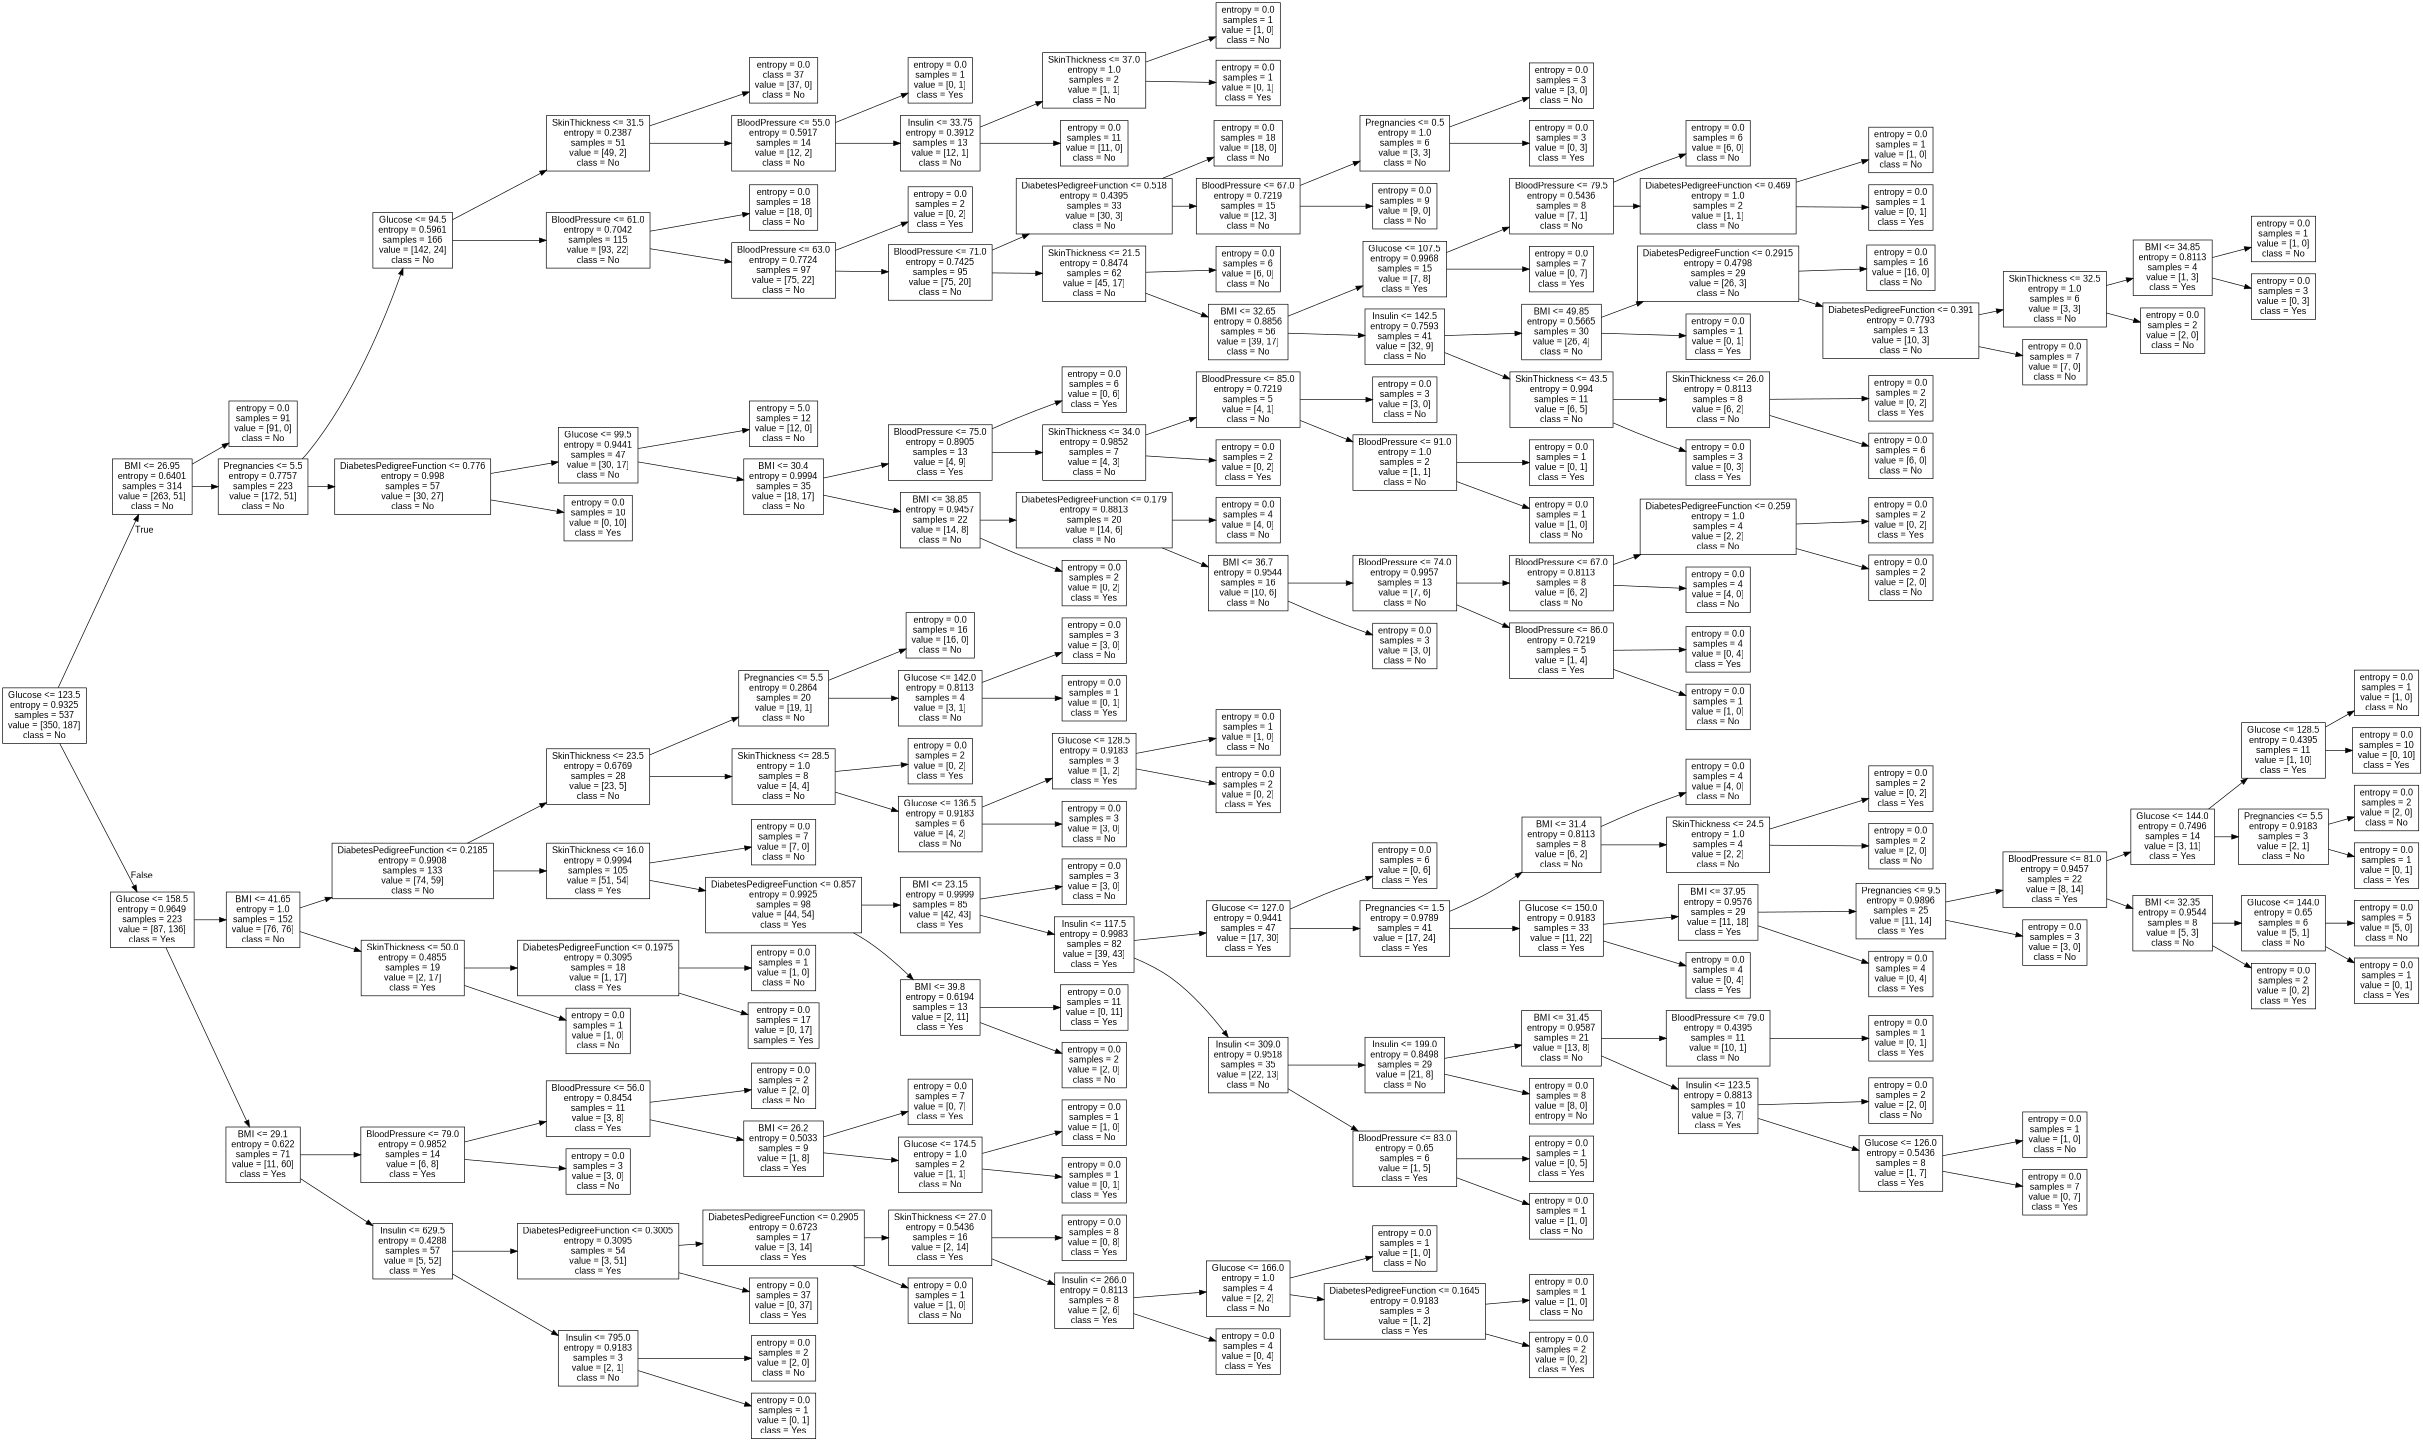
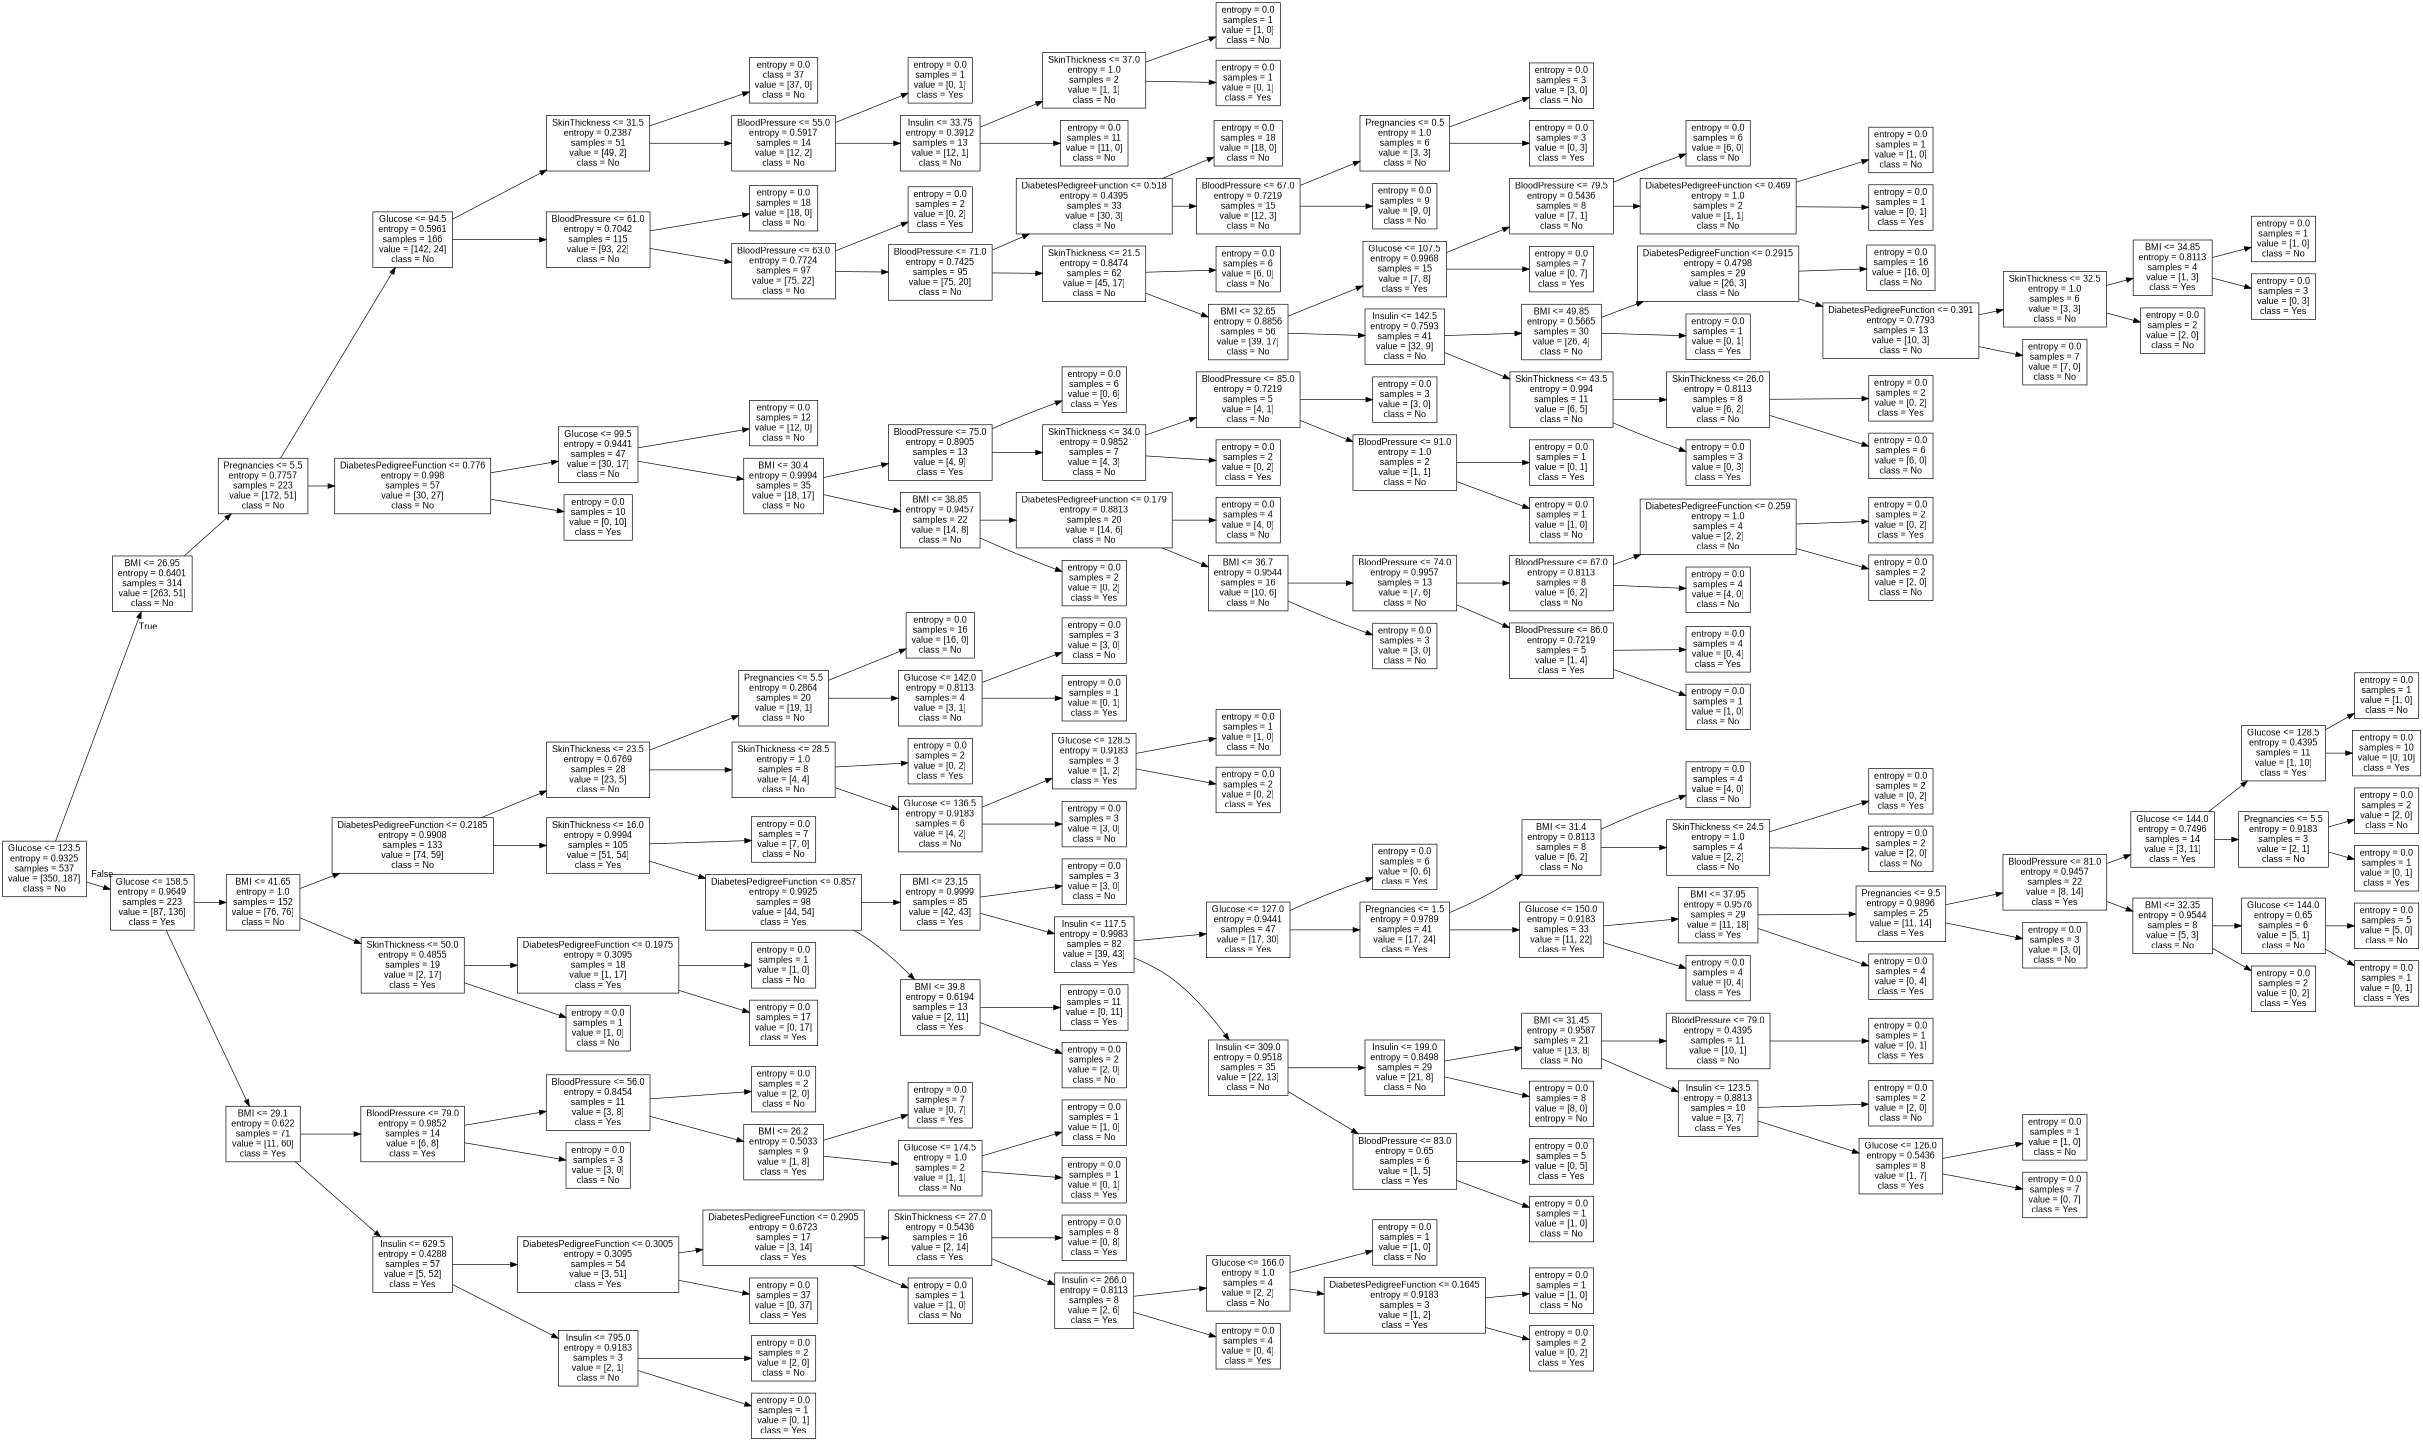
node "entropy = 0.0 samples = 91 value = [91, 0] class = No": removed
node "entropy = 5.0 samples = 12 value = [12, 0] class = No": label "entropy = 5.0 samples = 12 value = [12, 0] class = No" -> "entropy = 0.0 samples = 12 value = [12, 0] class = No"
node "entropy = 0.0 samples = 17 value = [0, 17] samples = Yes": label "entropy = 0.0 samples = 17 value = [0, 17] samples = Yes" -> "entropy = 0.0 samples = 17 value = [0, 17] class = Yes"
node "entropy = 0.0 samples = 1 value = [0, 5] class = Yes": label "entropy = 0.0 samples = 1 value = [0, 5] class = Yes" -> "entropy = 0.0 samples = 5 value = [0, 5] class = Yes"
